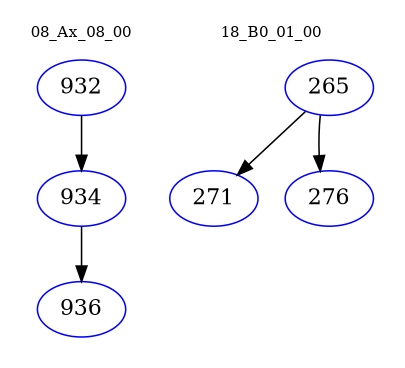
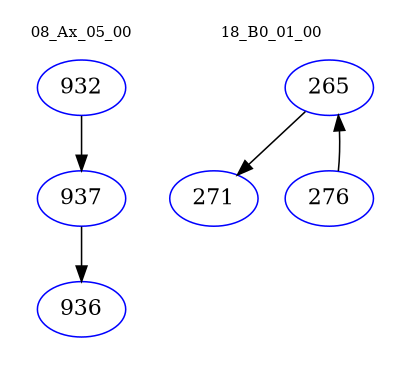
cluster "08_Ax_08_00": label "08_Ax_08_00" -> "08_Ax_05_00"
edge "265" -> "276": reversed
node "934": label "934" -> "937"
